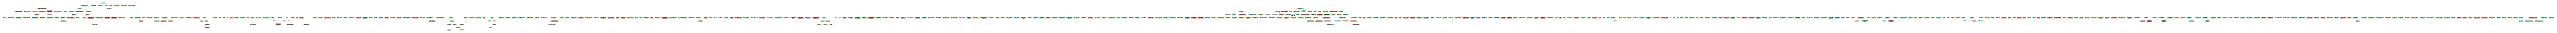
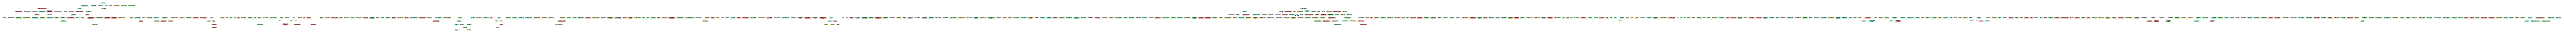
node "win_perf_counters.hpp": added
